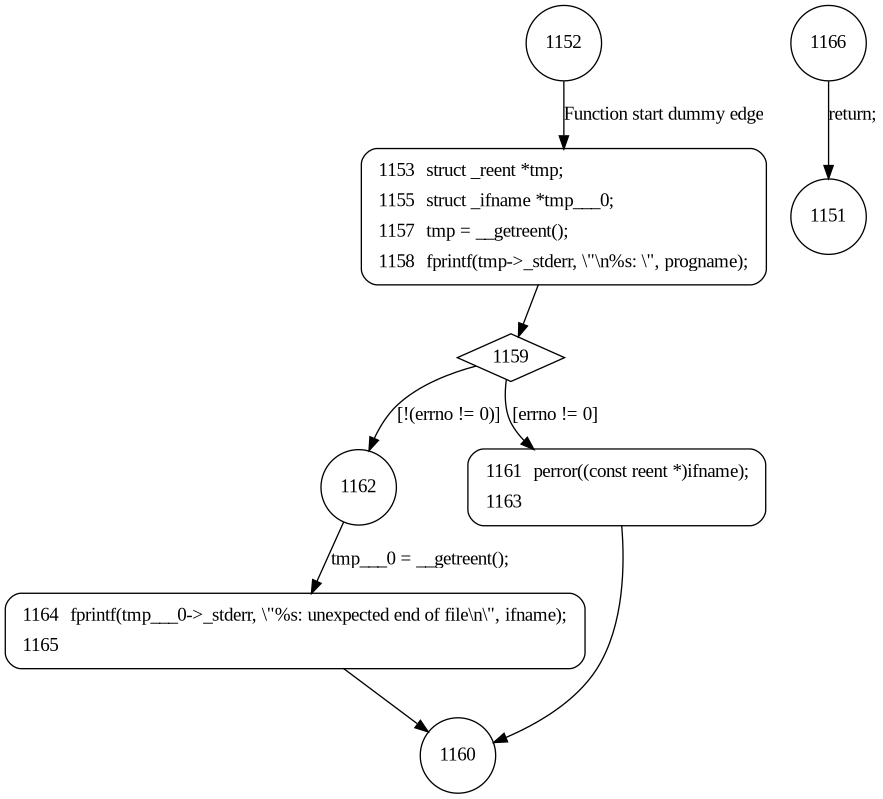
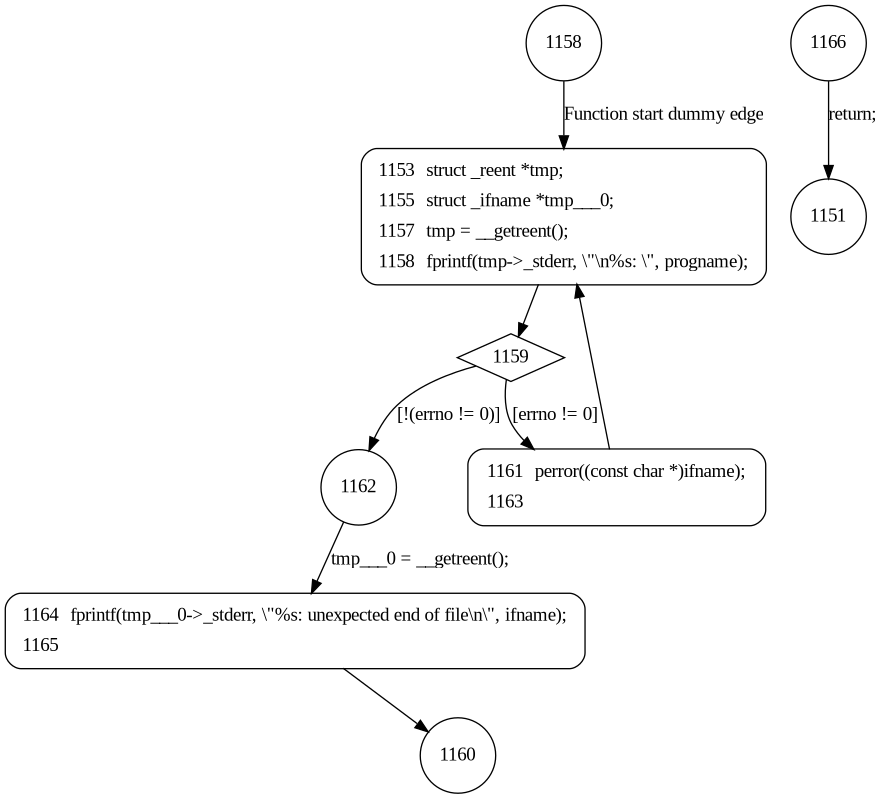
node "1152": label "1152" -> "1158"
node "1161": text "perror((const reent *)ifname);" -> "perror((const char *)ifname);"
edge "1161" -> "1160": now "1161" -> "1153"
